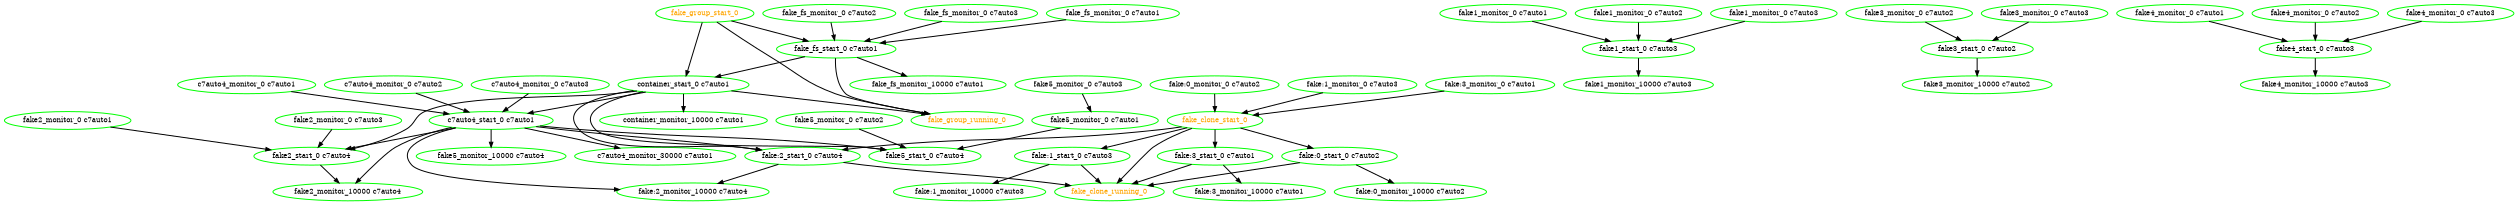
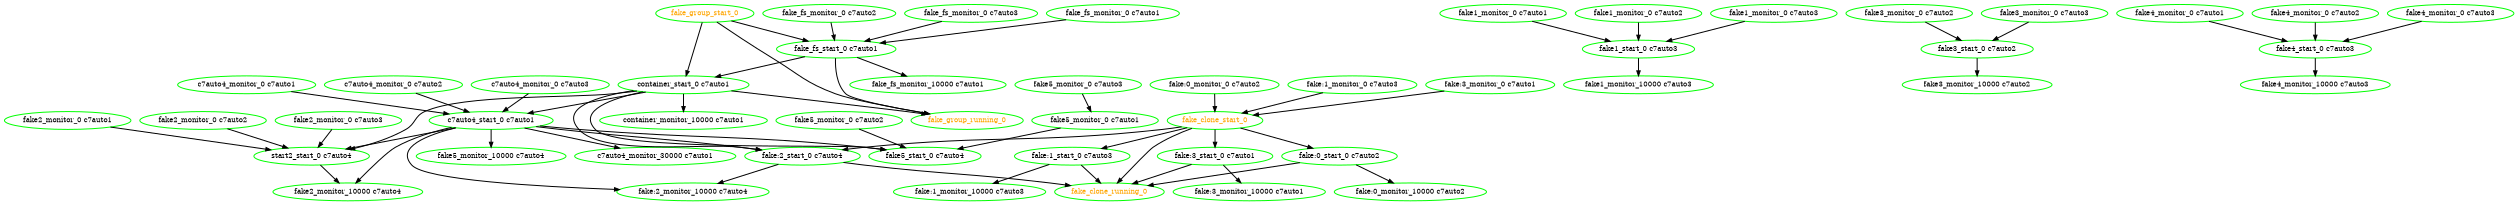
node "fake2_monitor_0 c7auto2": added
node "fake2_start_0 c7auto4": label "fake2_start_0 c7auto4" -> "start2_start_0 c7auto4"
